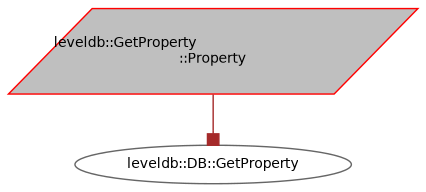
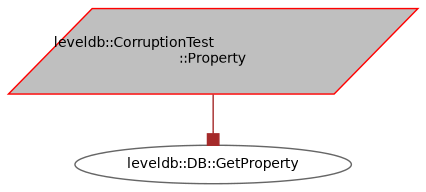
node "leveldb::GetProperty ::Property": label "leveldb::GetProperty ::Property" -> "leveldb::CorruptionTest ::Property"
